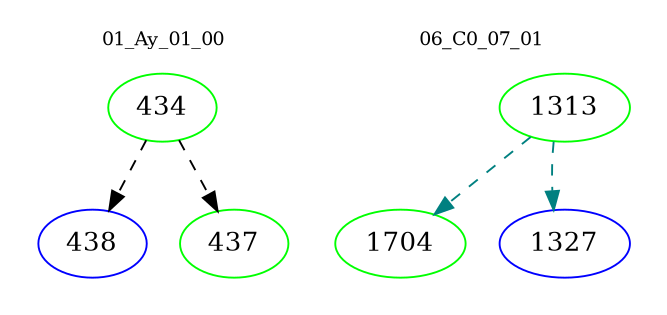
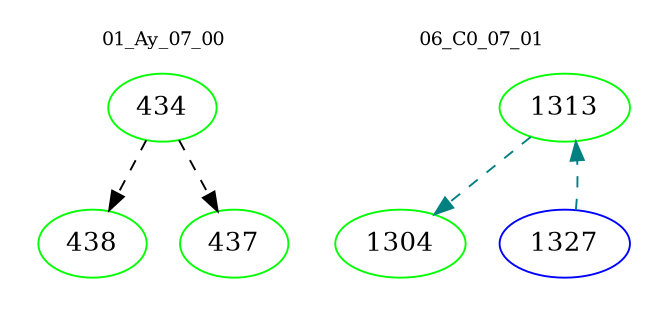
cluster "01_Ay_01_00": label "01_Ay_01_00" -> "01_Ay_07_00"
edge "1313" -> "1327": reversed
node "438": color blue -> green
node "1704": label "1704" -> "1304"
